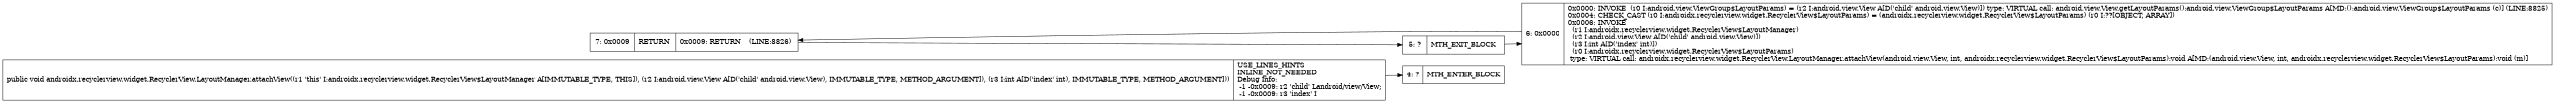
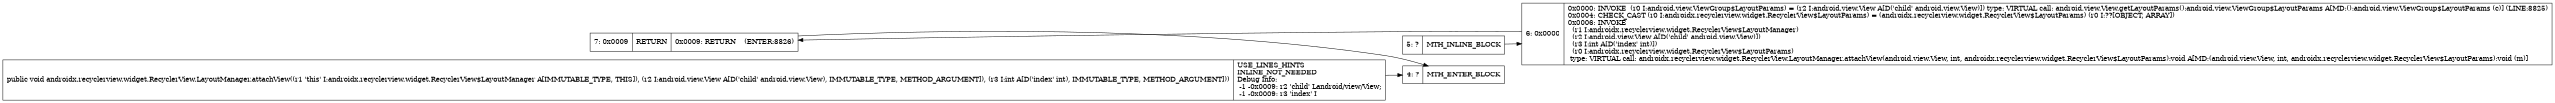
node "7: 0x0009": text "0x0009: RETURN    (LINE:8826)" -> "0x0009: RETURN    (ENTER:8826)"
edge "7: 0x0009" -> "5: ?": now "7: 0x0009" -> "4: ?"
node "5: ?": text "MTH_EXIT_BLOCK" -> "MTH_INLINE_BLOCK"
